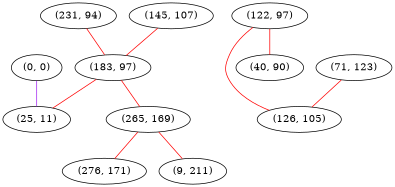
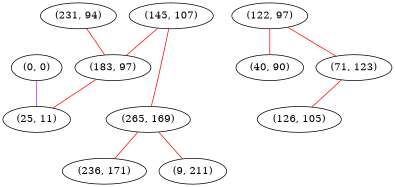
edge "(122, 97)" -- "(126, 105)": now "(122, 97)" -- "(71, 123)"
edge "(183, 97)" -- "(265, 169)": now "(145, 107)" -- "(265, 169)"
node "(276, 171)": label "(276, 171)" -> "(236, 171)"
